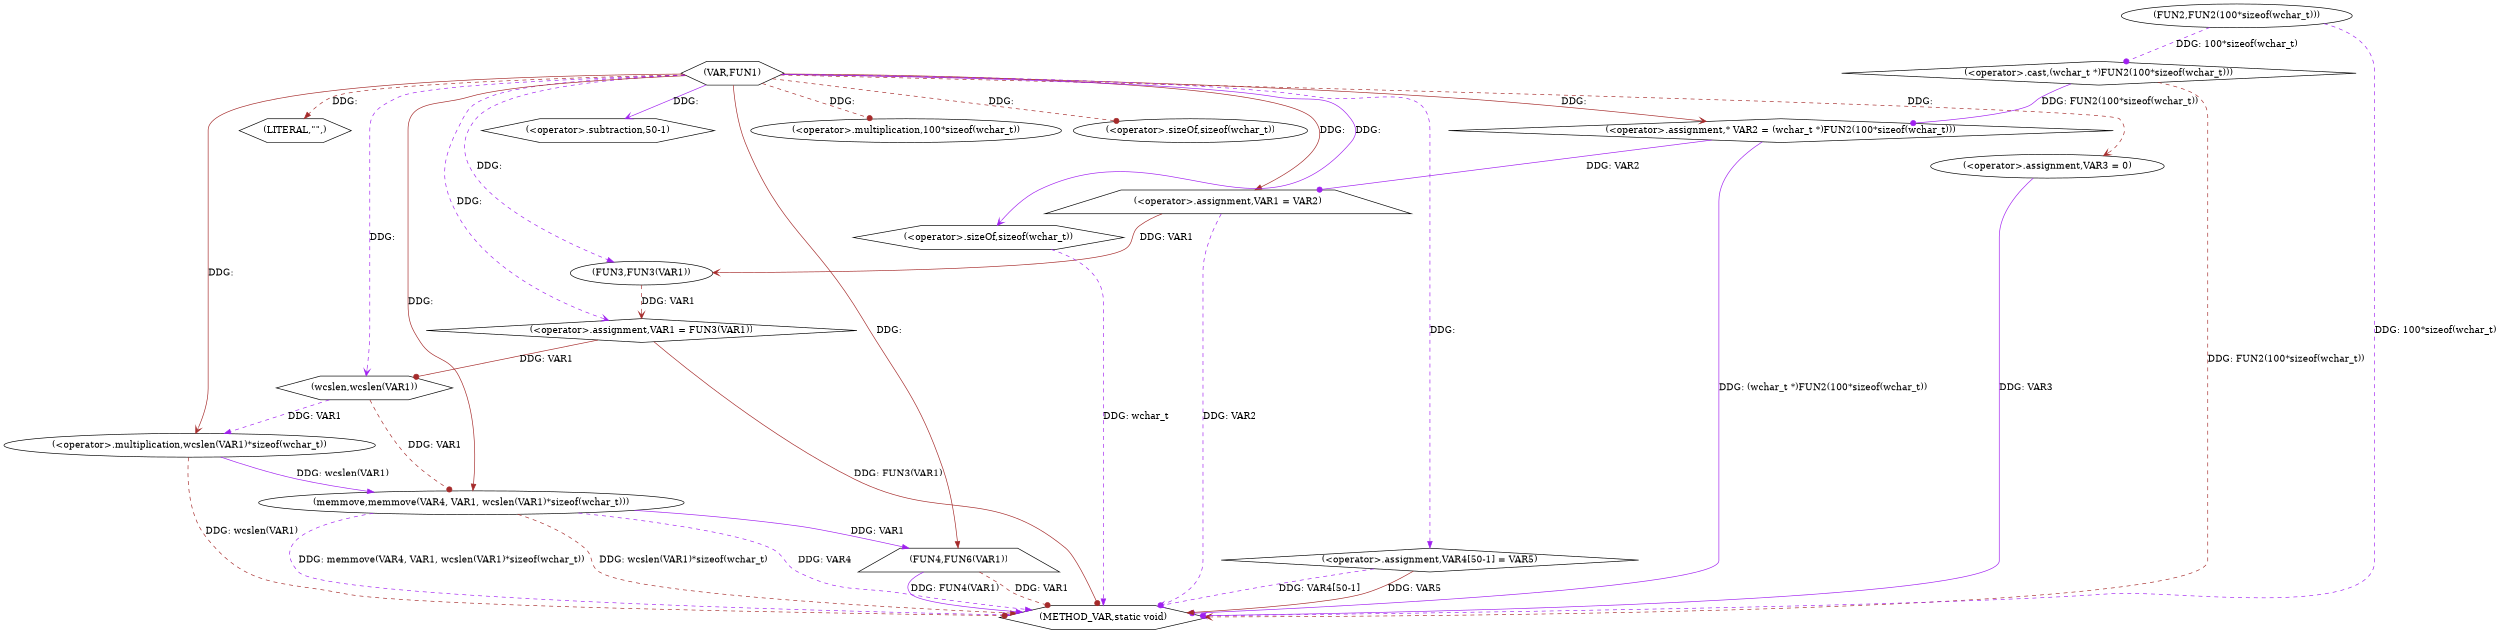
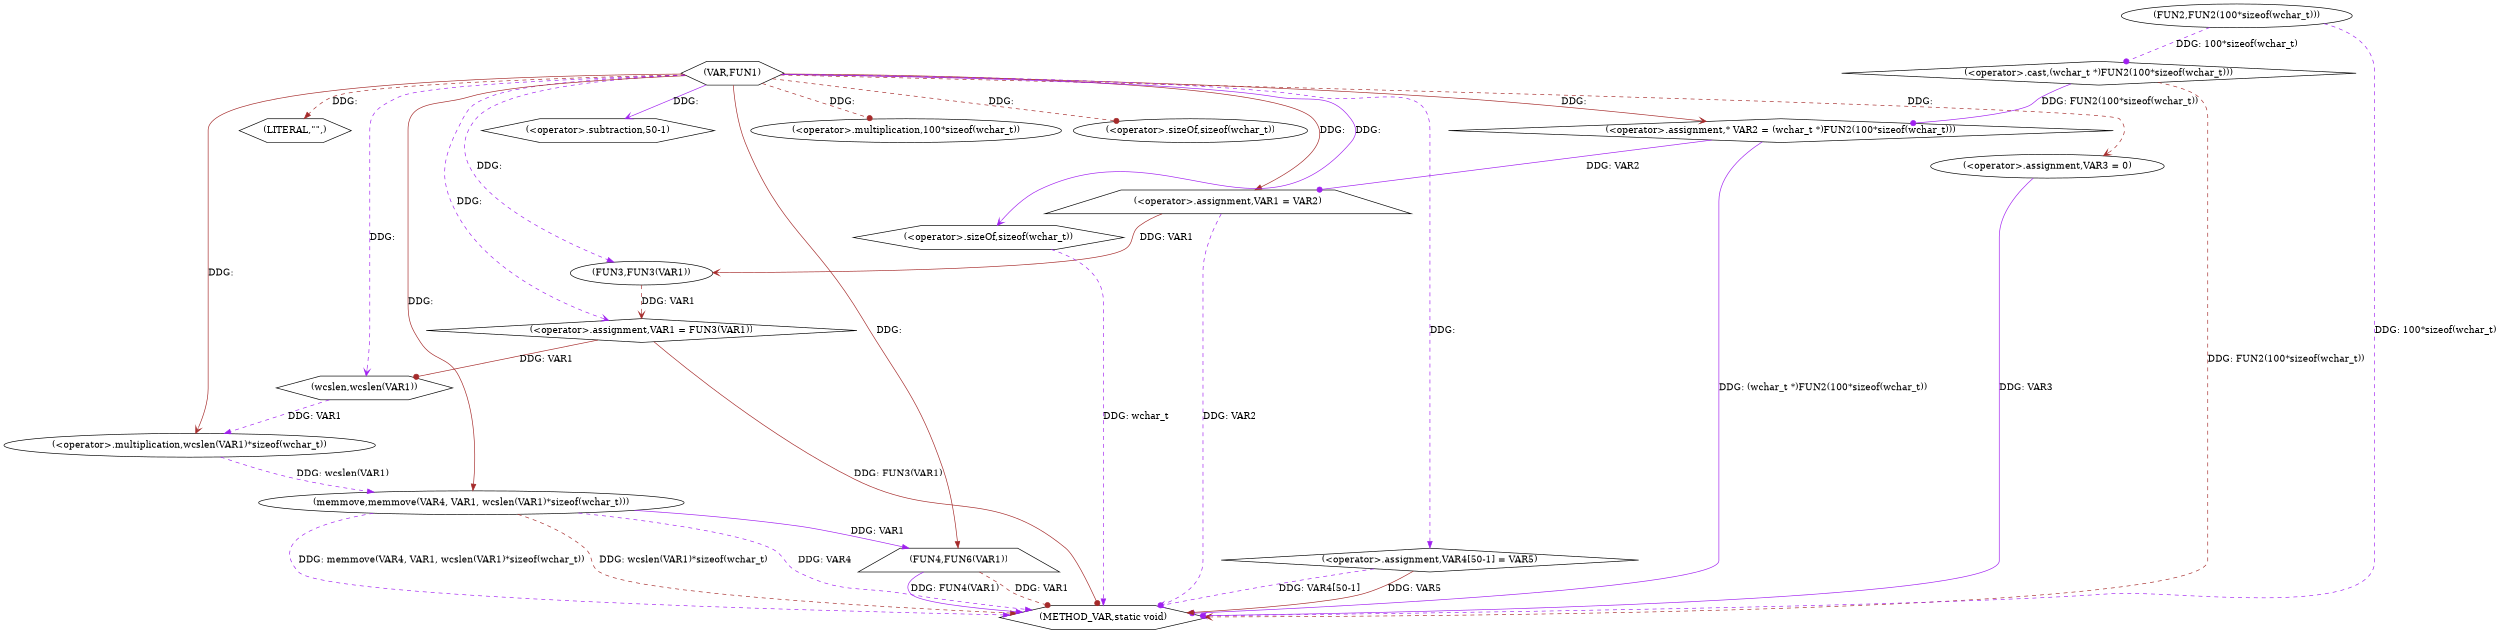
edge "(wcslen,wcslen(VAR1))" -> "(memmove,memmove(VAR4, VAR1, wcslen(VAR1)*sizeof(wchar_t)))": removed, label "DDG: VAR1"
edge "(<operator>.multiplication,wcslen(VAR1)*sizeof(wchar_t))" -> "(memmove,memmove(VAR4, VAR1, wcslen(VAR1)*sizeof(wchar_t)))": style solid -> dashed
edge "(<operator>.multiplication,wcslen(VAR1)*sizeof(wchar_t))" -> "(METHOD_VAR,static void)": removed, label "DDG: wcslen(VAR1)"
